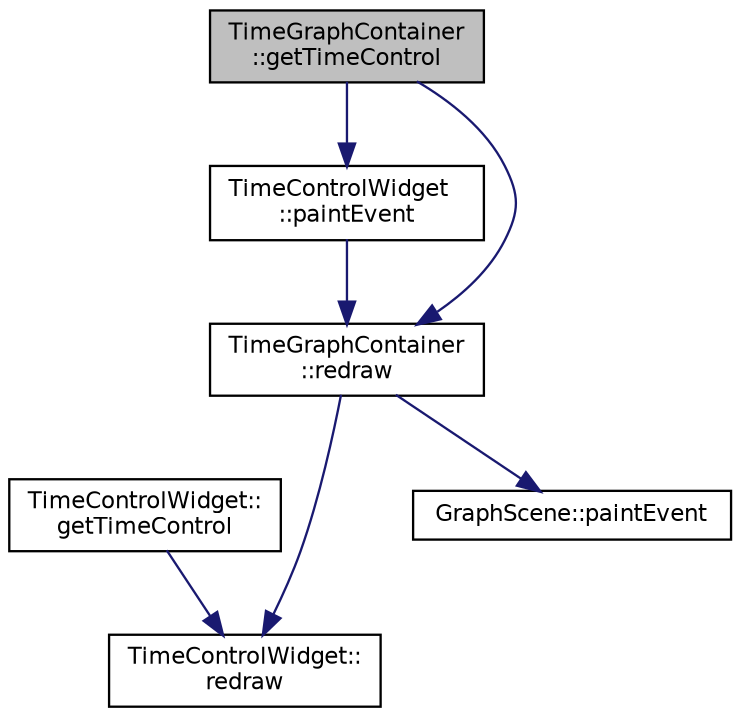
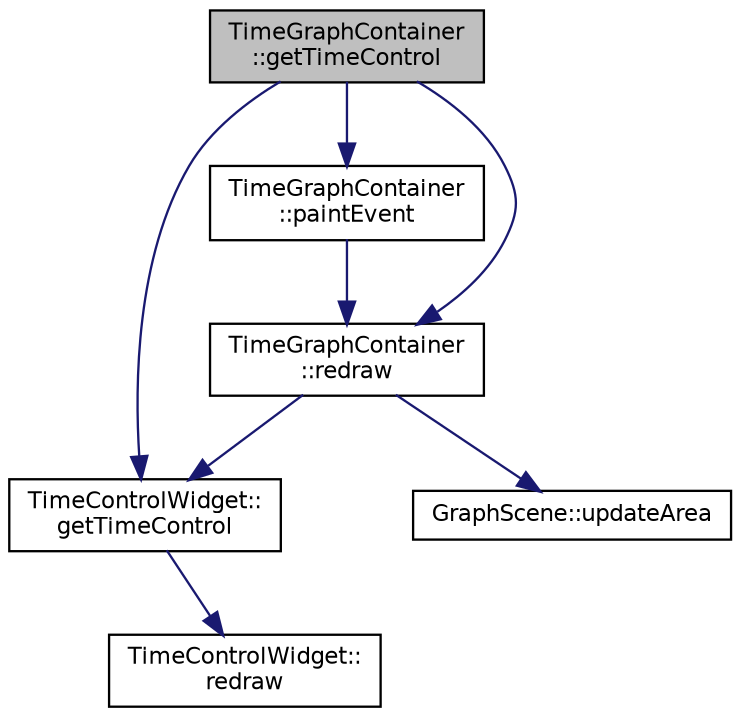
node "TimeControlWidget ::paintEvent": label "TimeControlWidget ::paintEvent" -> "TimeGraphContainer ::paintEvent"
edge "TimeGraphContainer ::getTimeControl" -> "TimeControlWidget:: getTimeControl": added
edge "TimeGraphContainer ::redraw" -> "TimeControlWidget:: redraw": now "TimeGraphContainer ::redraw" -> "TimeControlWidget:: getTimeControl"
node "GraphScene::paintEvent": label "GraphScene::paintEvent" -> "GraphScene::updateArea"
